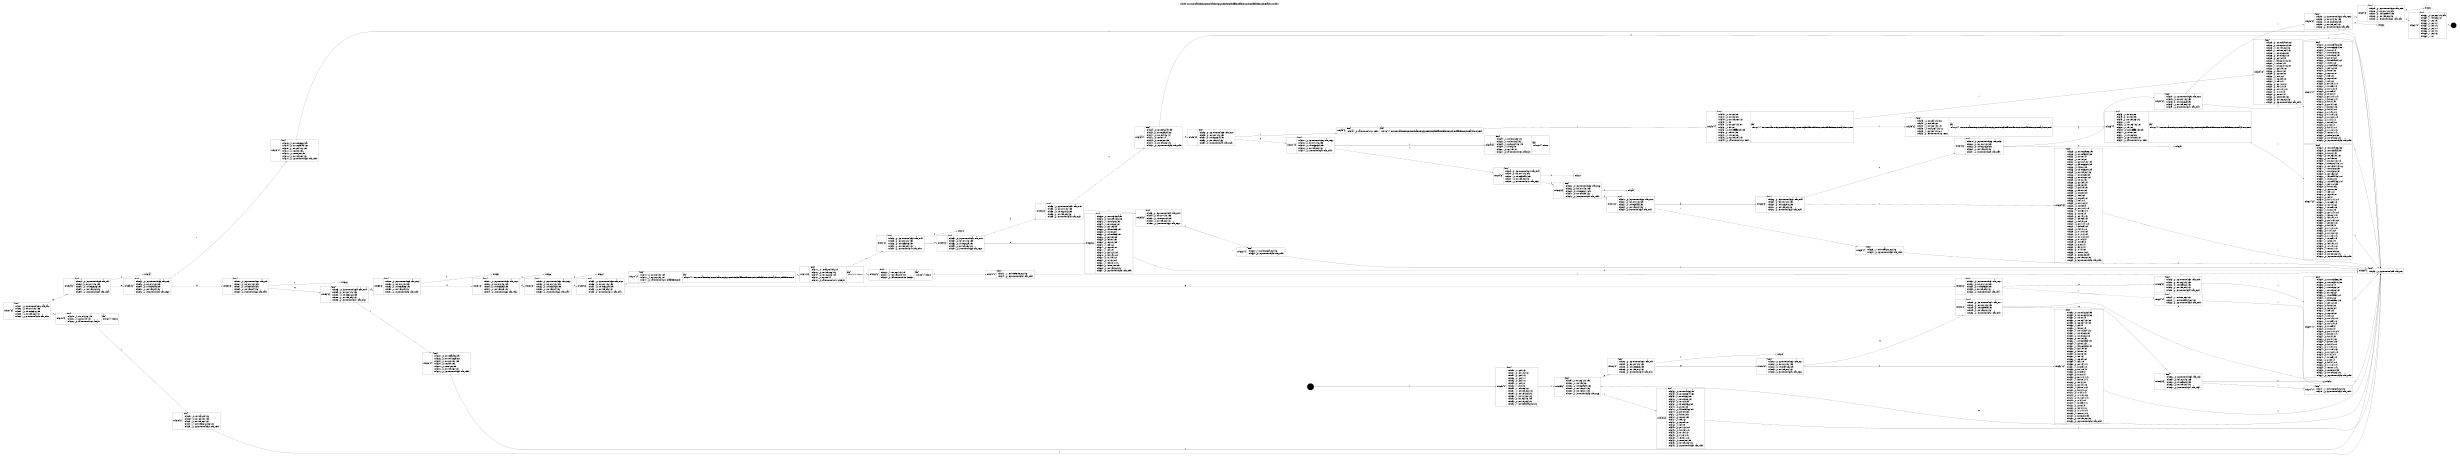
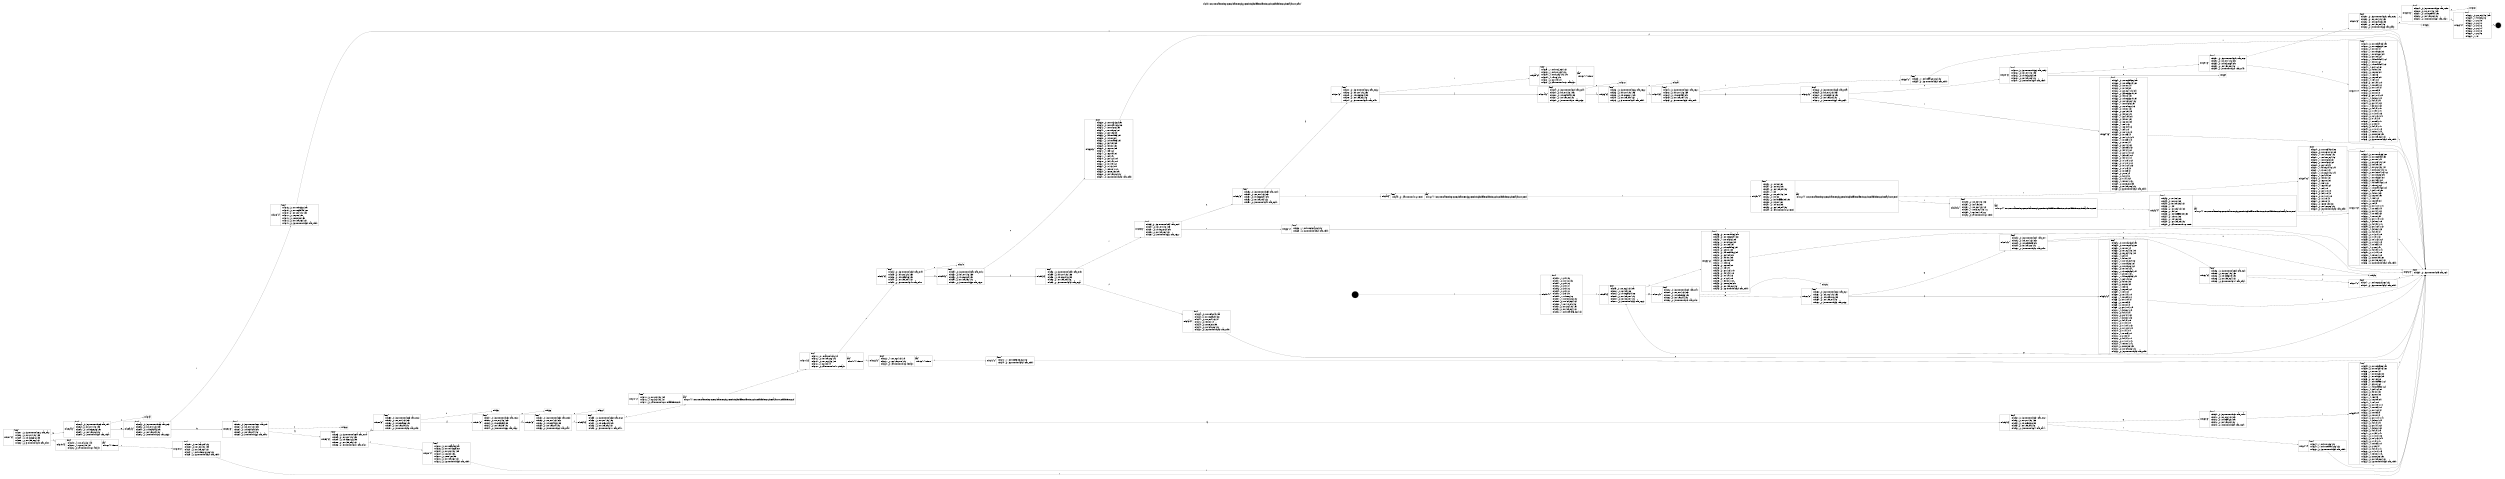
edge "0x40343a [27]" -> "0x402fe8 [25]": now "0x402fcf [25]" -> "0x402fe8 [25]"
edge "0x403844 [19]" -> "0x403981": now "0x403844 [19]" -> "0x40398d [5]"
